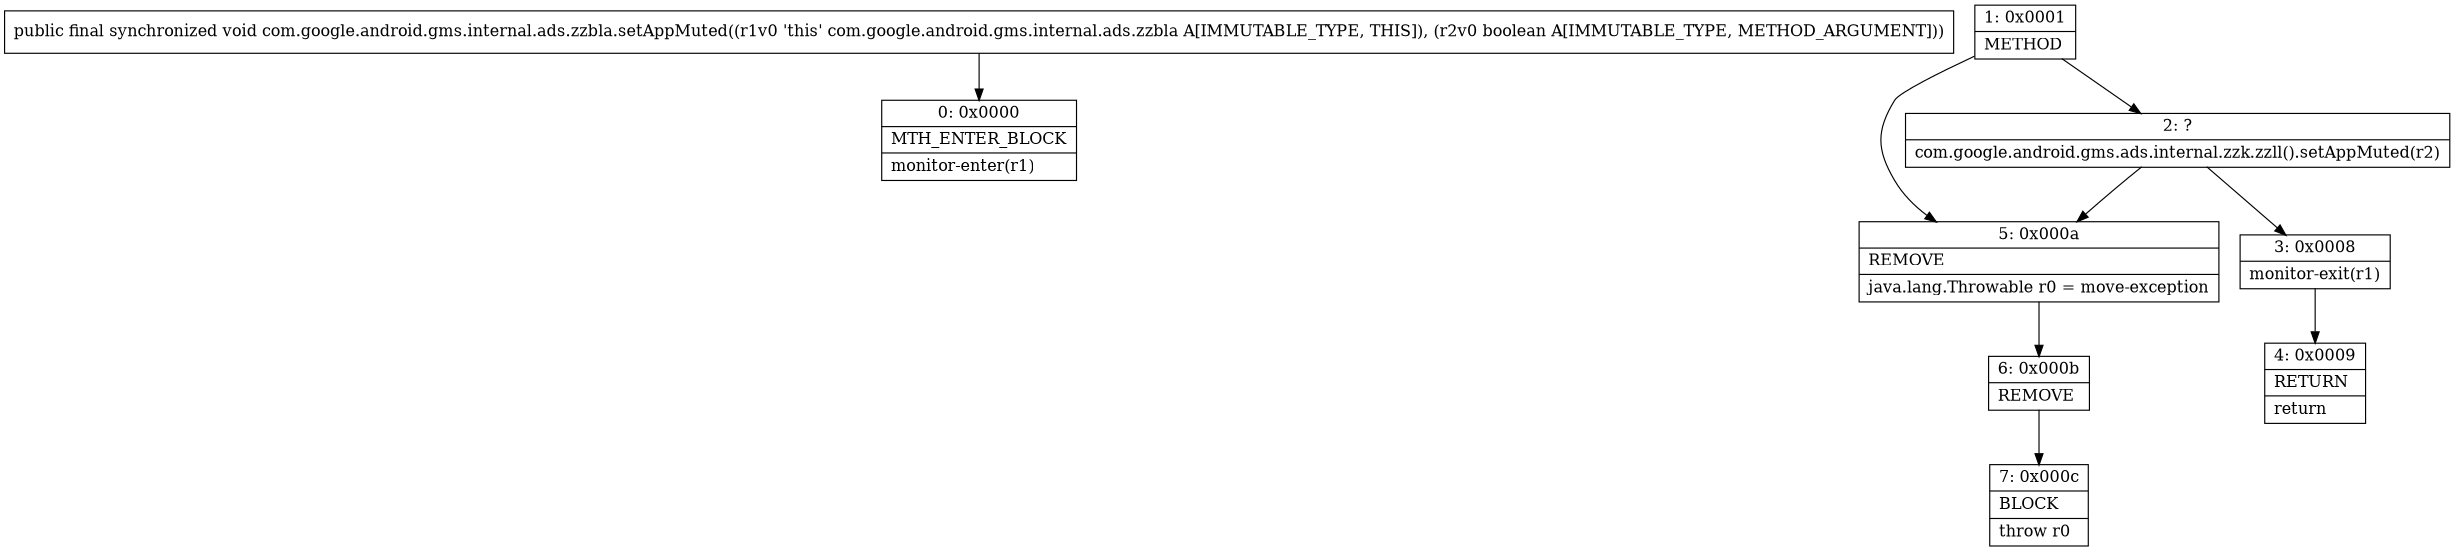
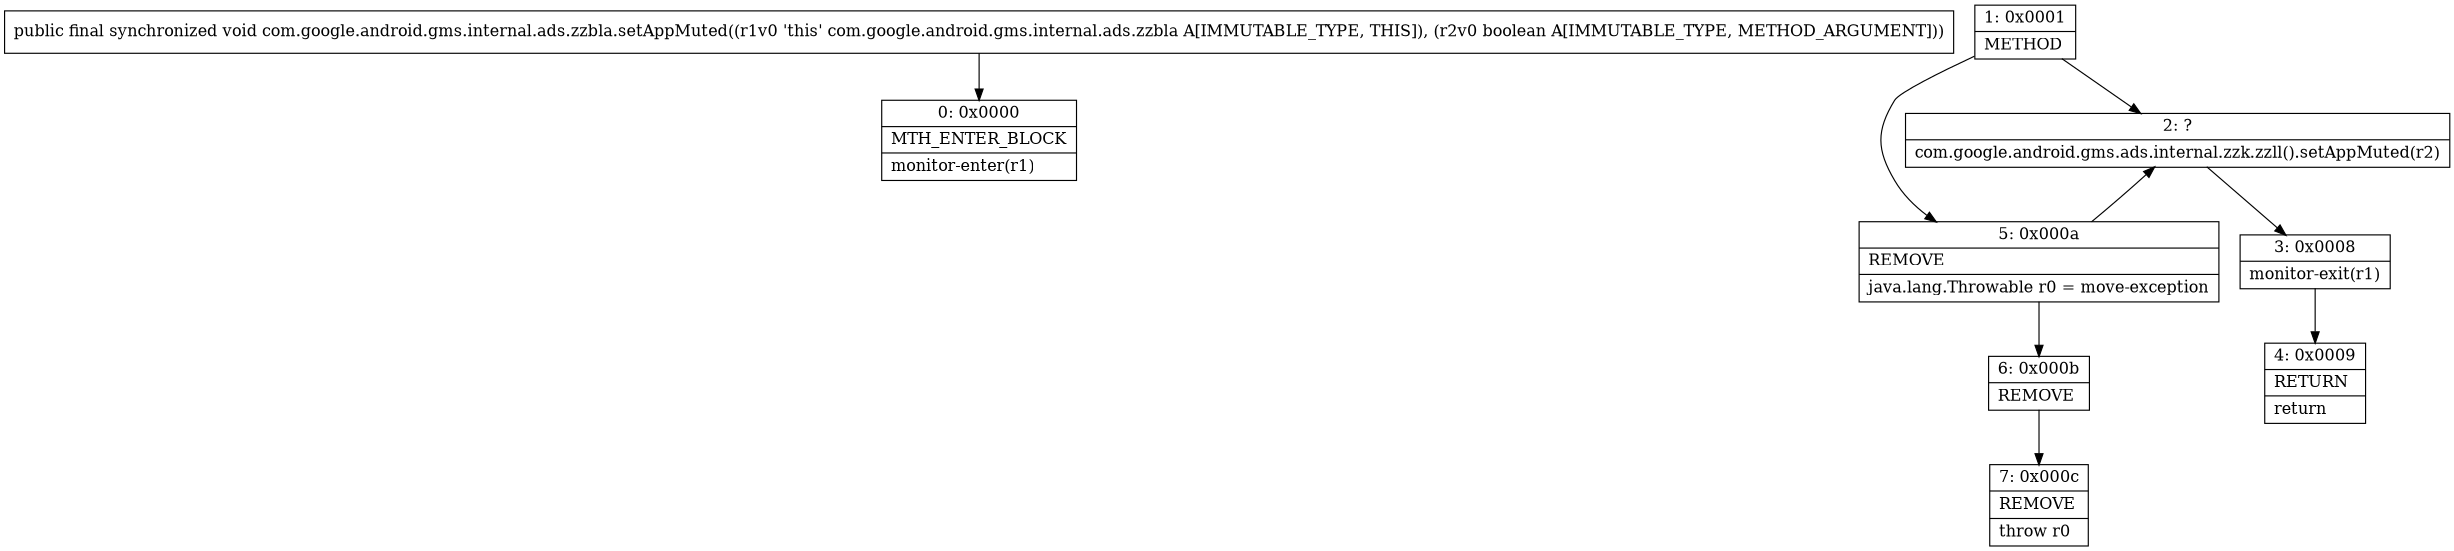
edge "2: ?" -> "5: 0x000a": reversed
node "7: 0x000c": text "BLOCK" -> "REMOVE"
